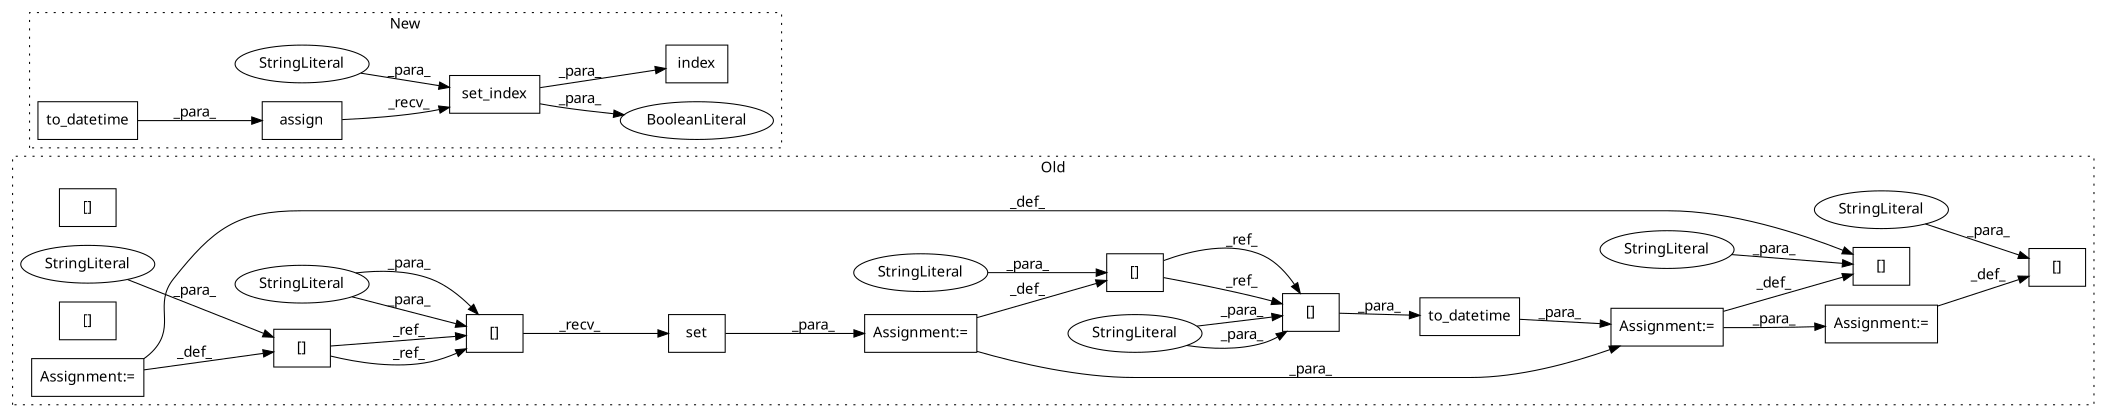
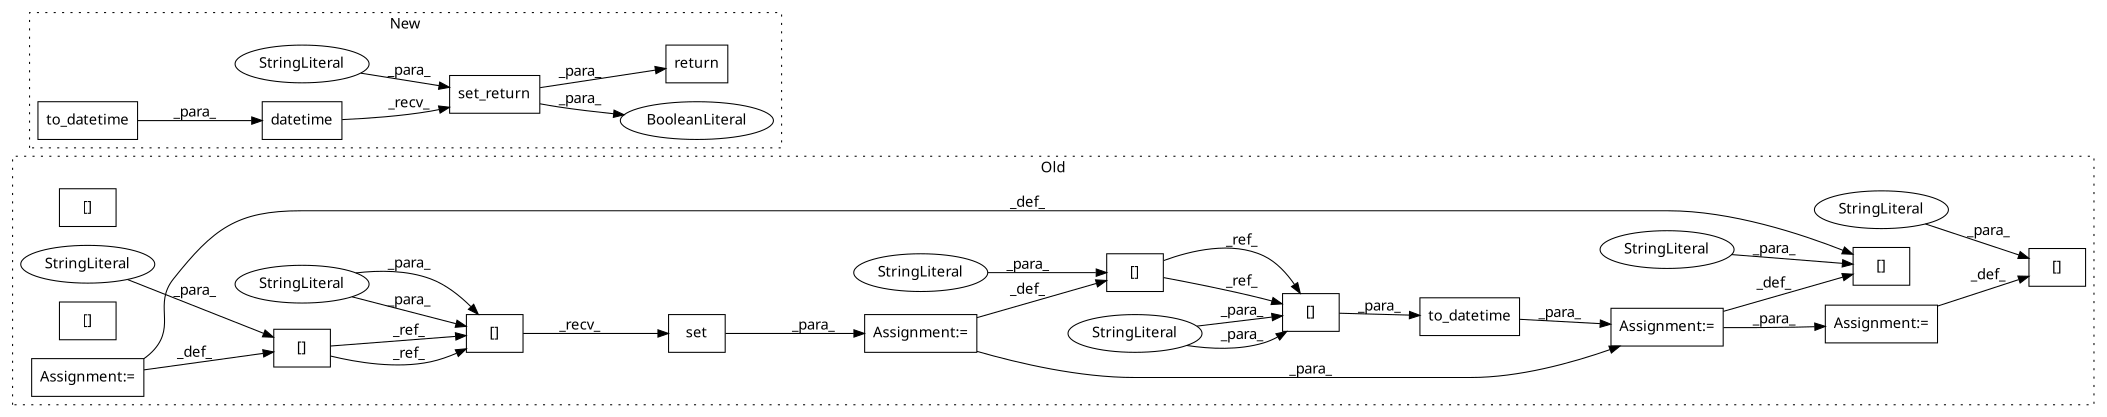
node "index": label "index" -> "return"
node "set_index": label "set_index" -> "set_return"
node "assign": label "assign" -> "datetime"
